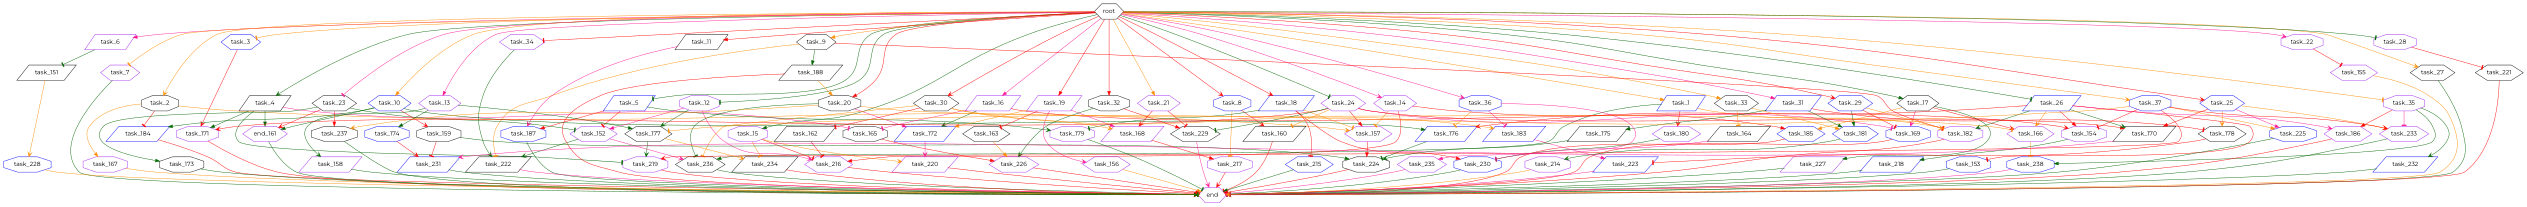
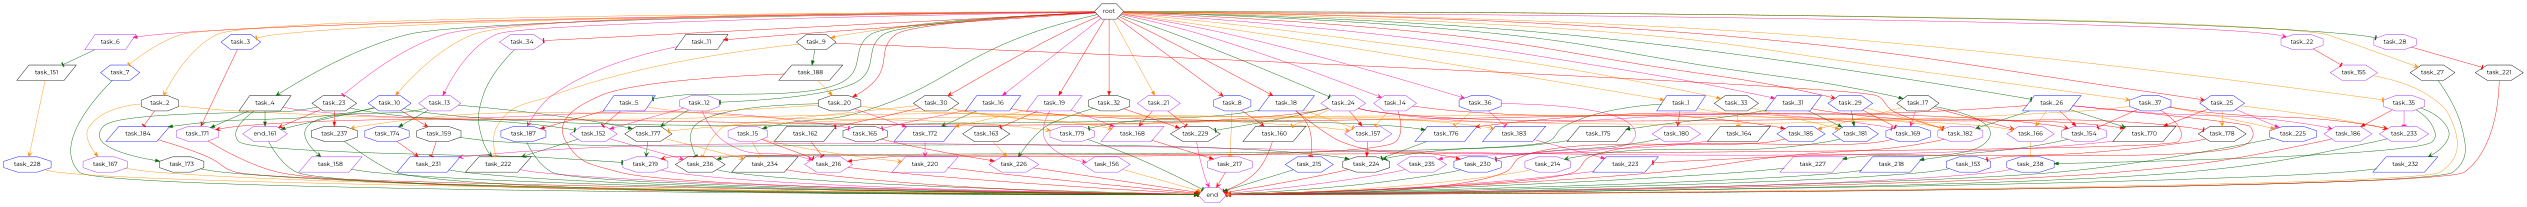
node "task_7": color purple -> blue
node "task_16": color purple -> blue
edge "task_5" -> "task_179": color darkgreen -> darkorange
edge "task_219" -> "end": color red -> deeppink
